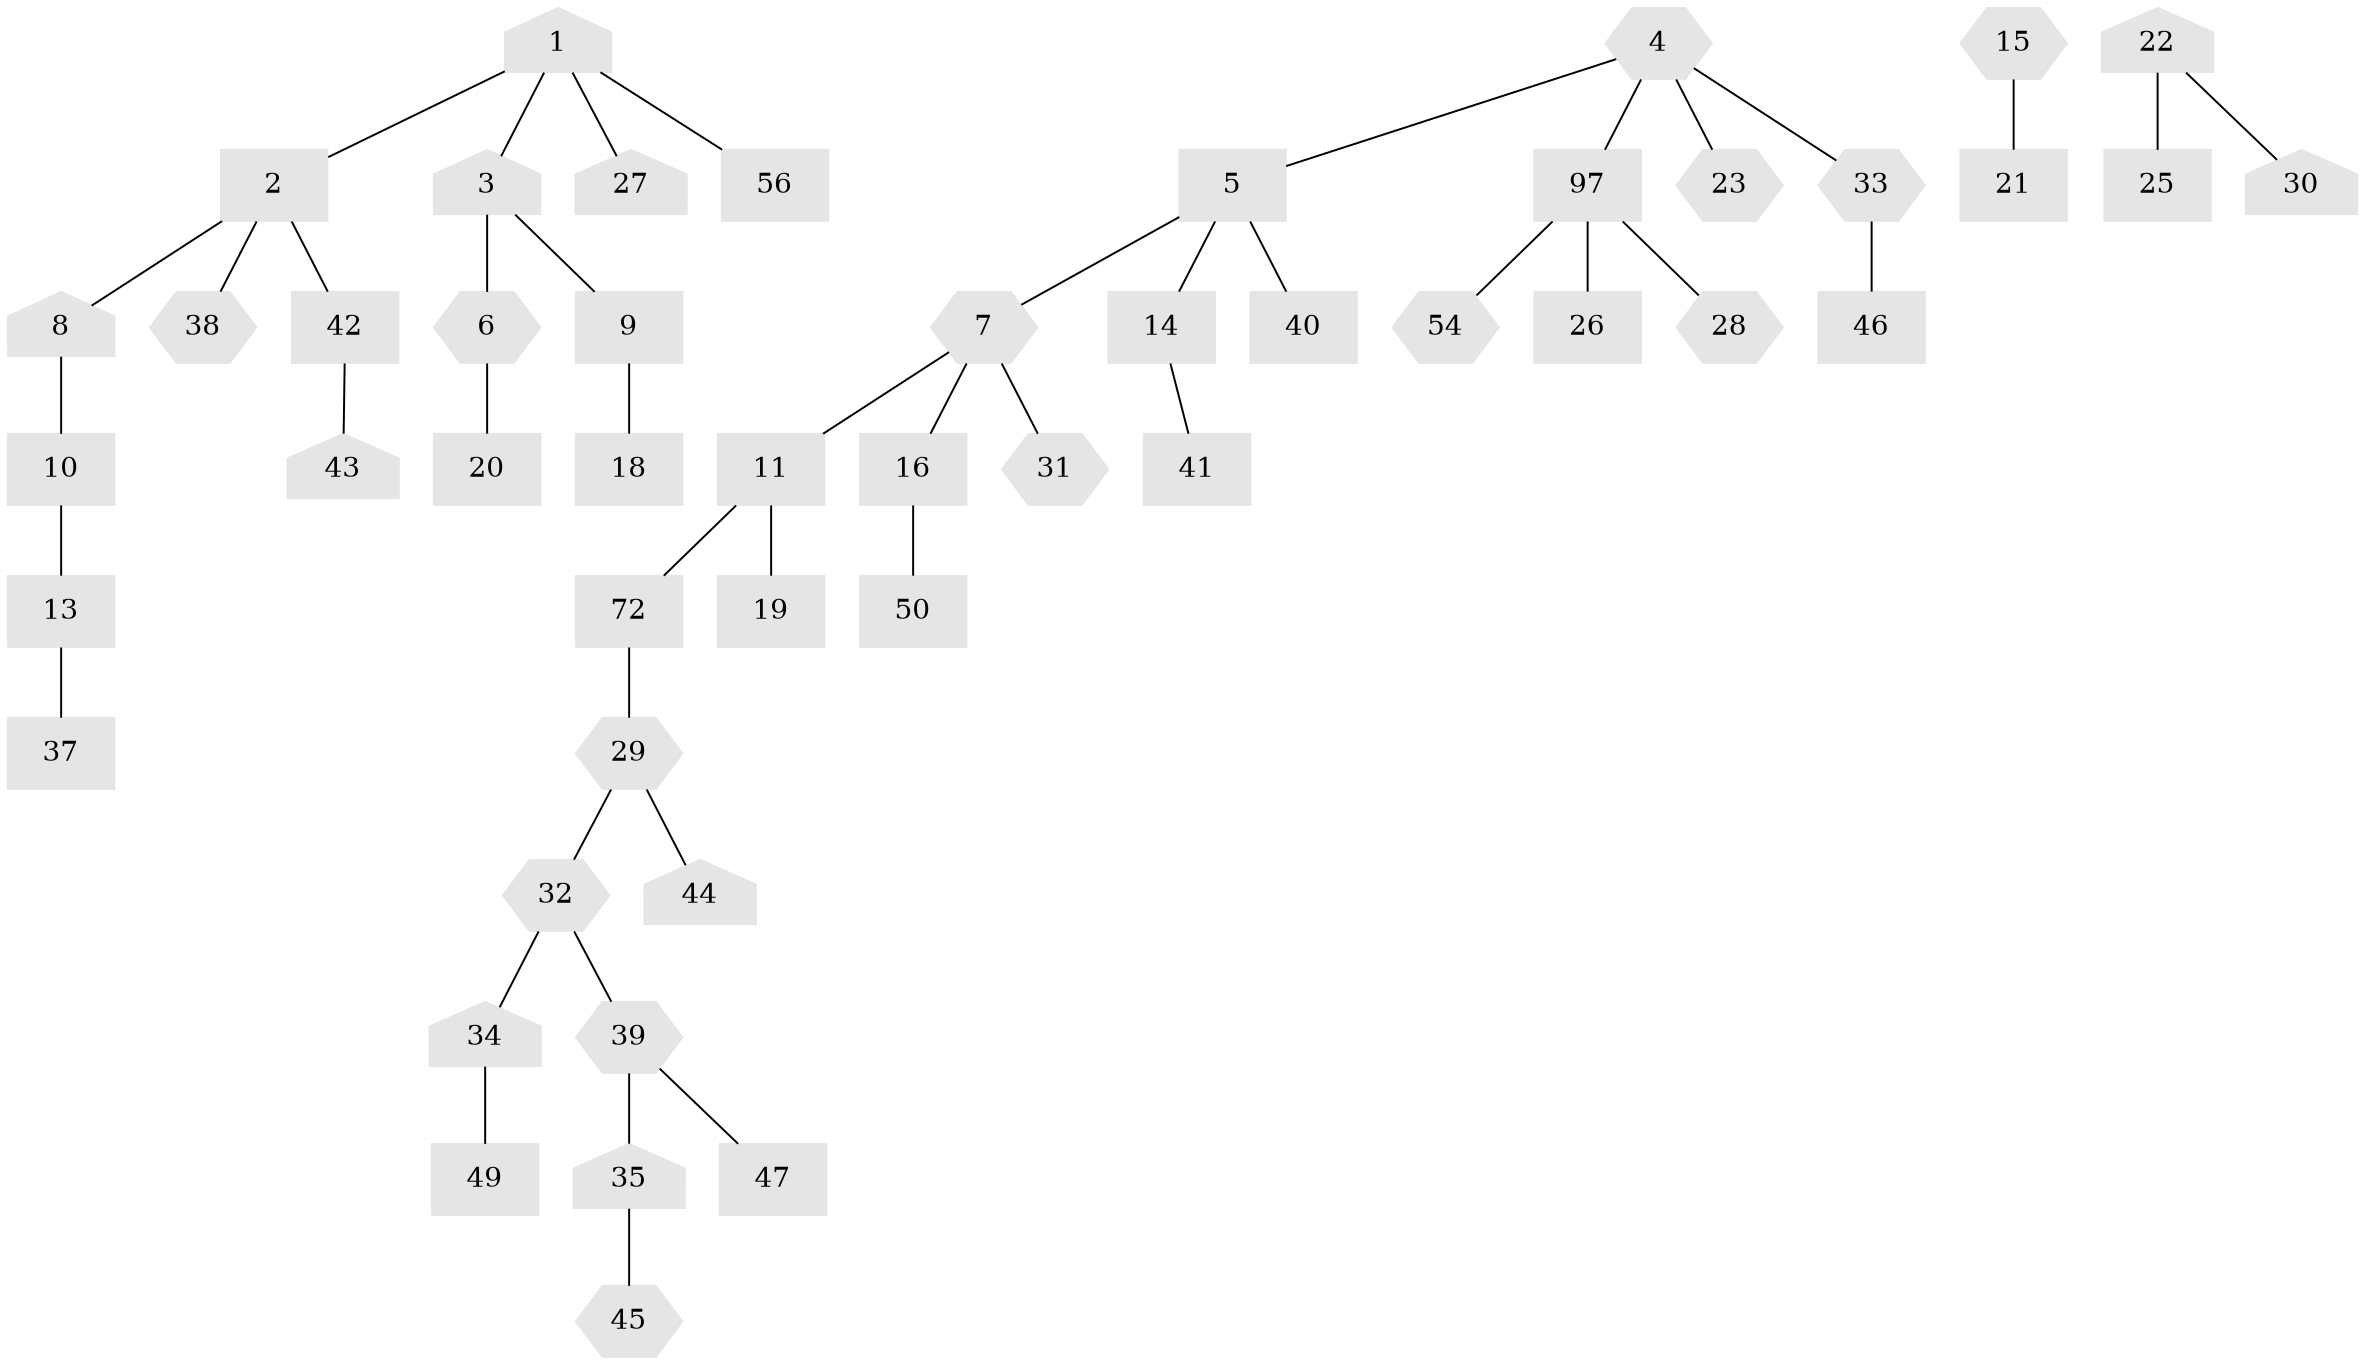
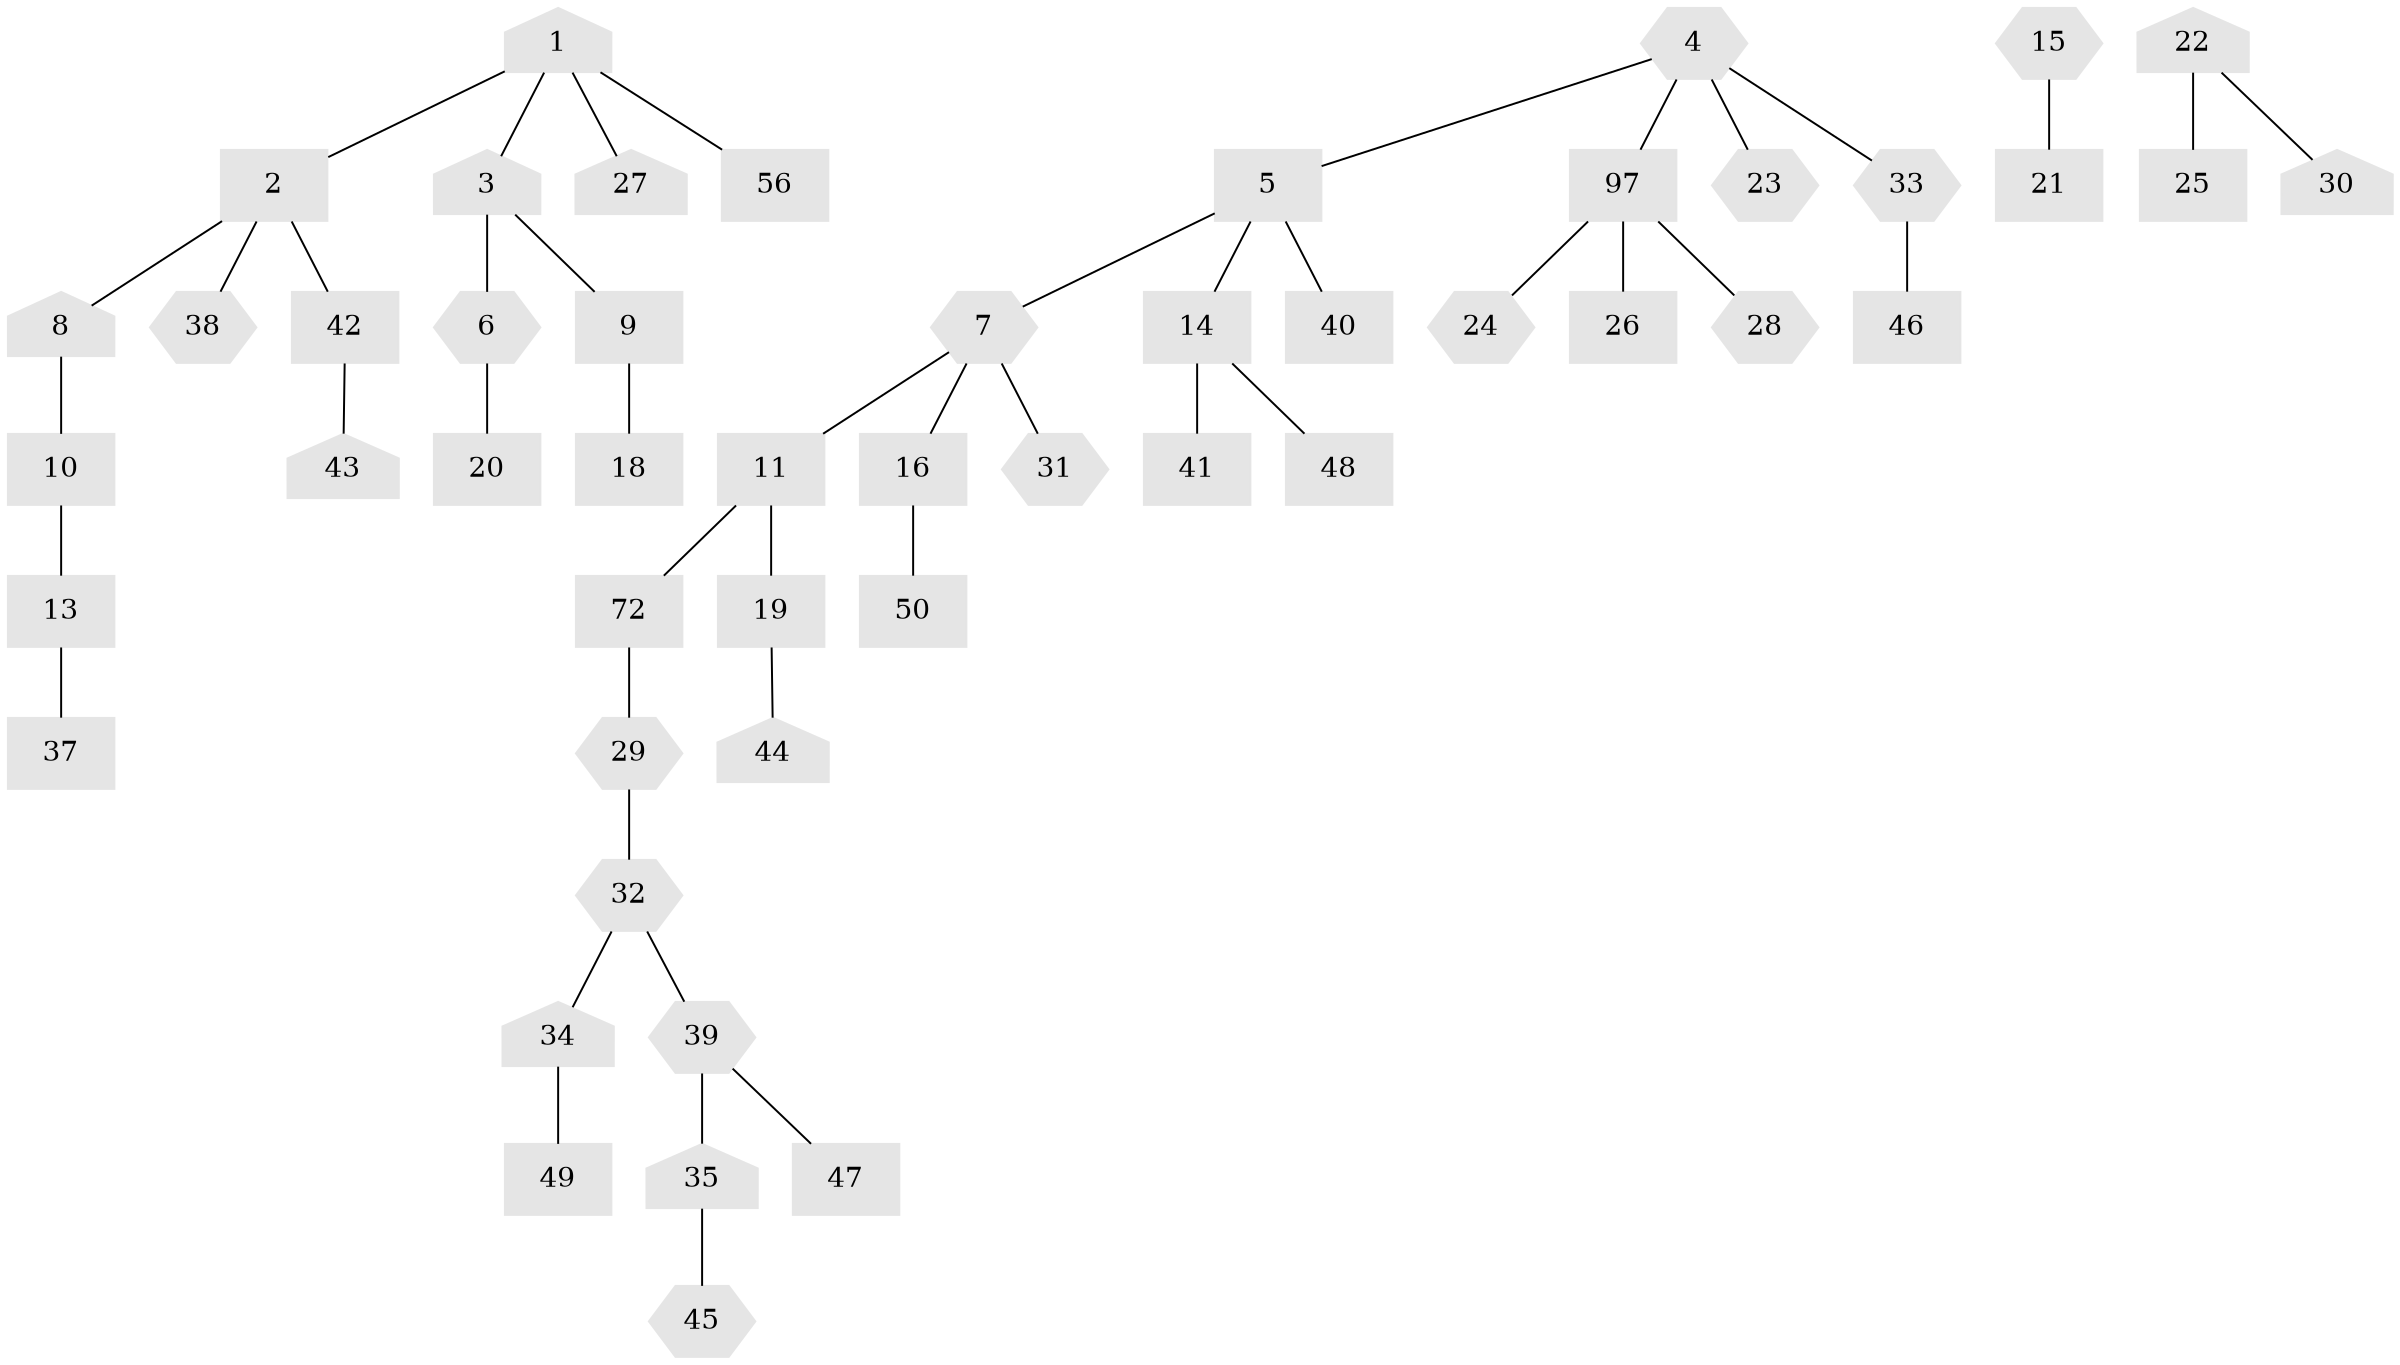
node "54": label "54" -> "24"
node "48": added
edge "29" -- "44": now "19" -- "44"
